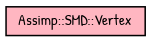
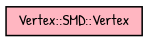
node "Assimp::SMD::Vertex": label "Assimp::SMD::Vertex" -> "Vertex::SMD::Vertex"
